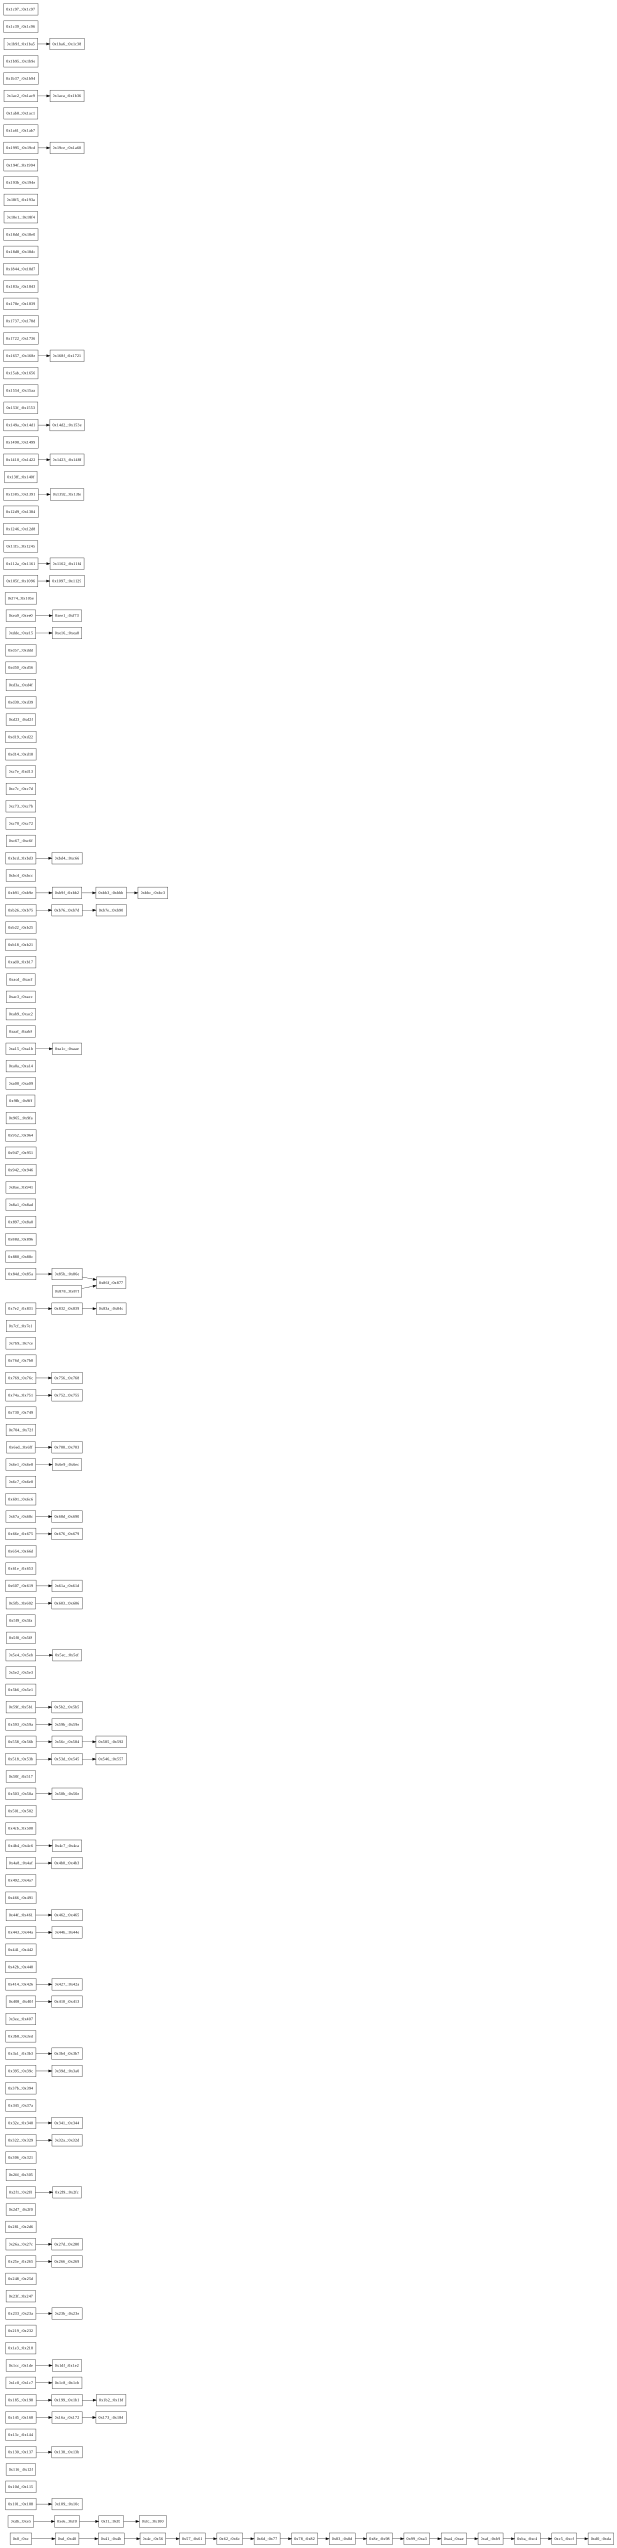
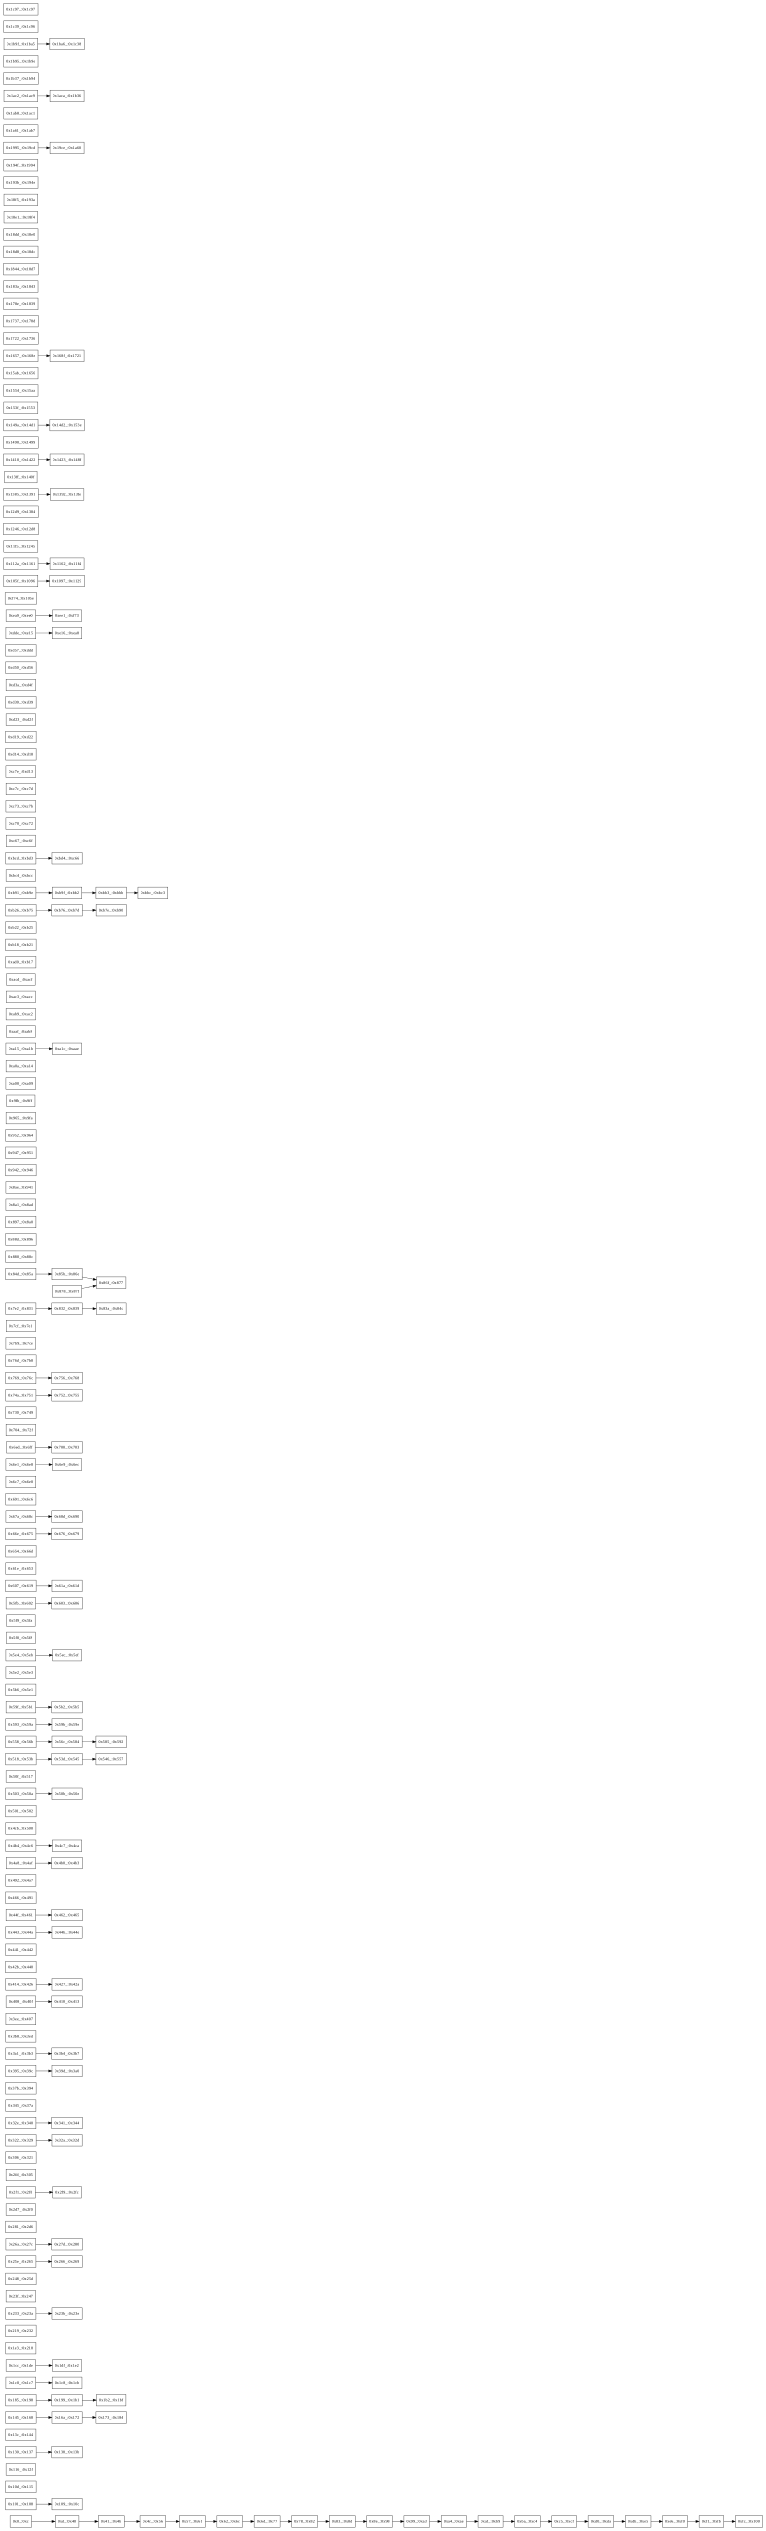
edge "0xd0_:0xda" -> "0xdb_:0xe5": added
